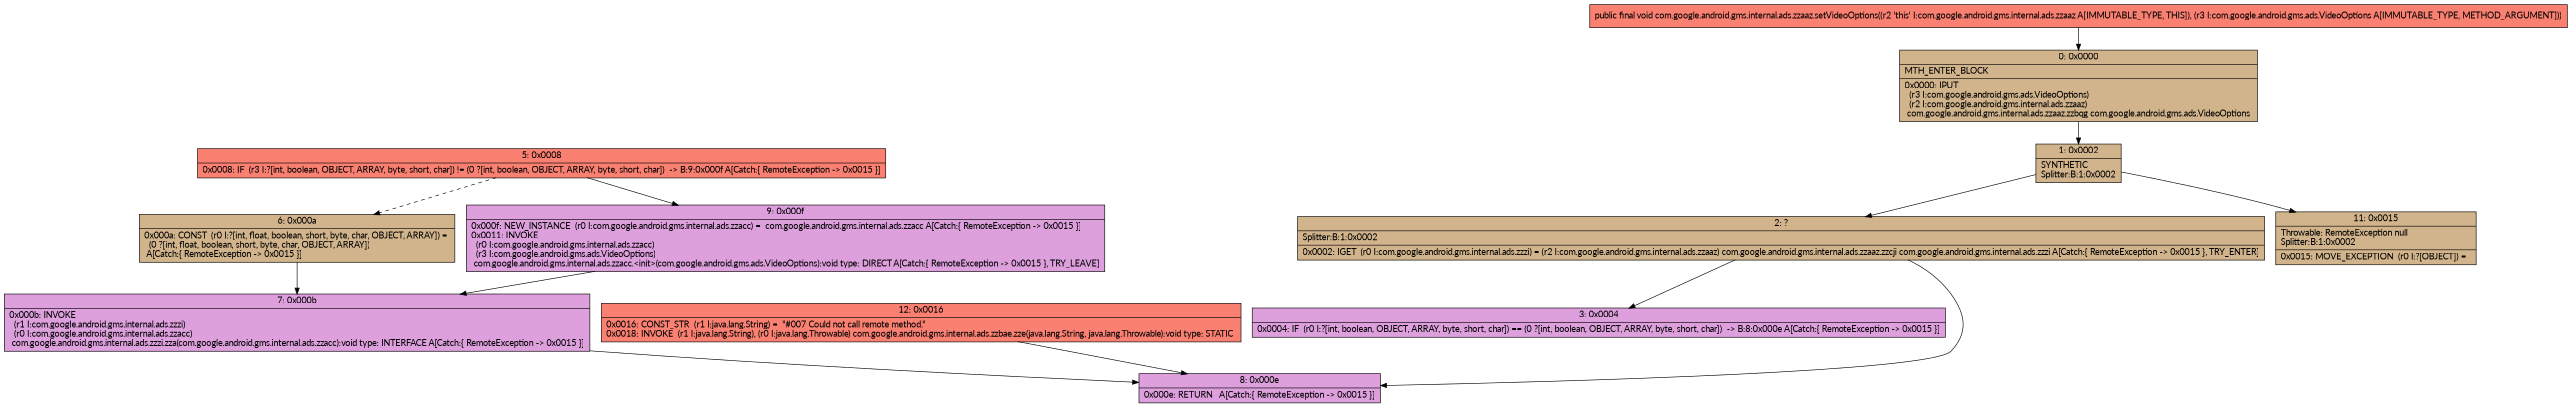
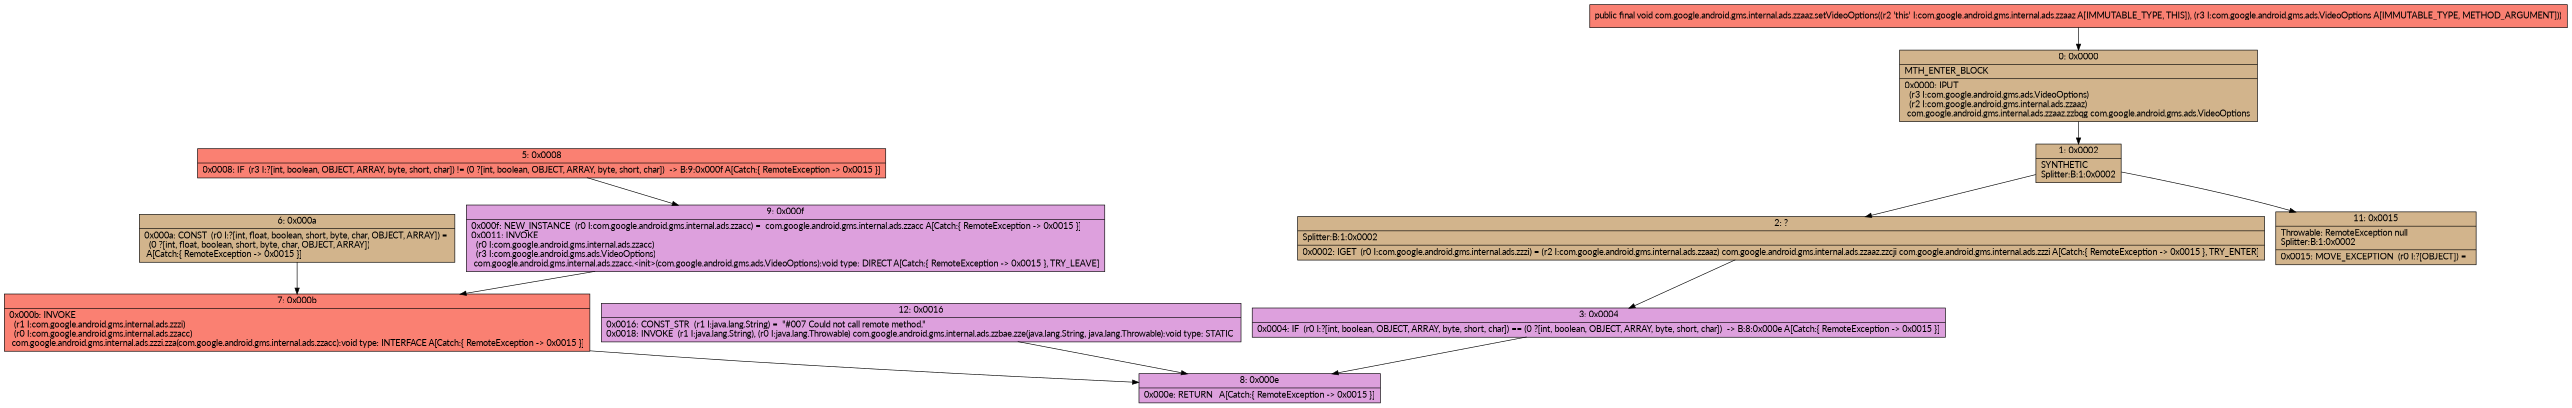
edge "5: 0x0008" -> "6: 0x000a": removed
node "7: 0x000b": fillcolor plum -> salmon
node "12: 0x0016": fillcolor salmon -> plum
edge "2: ?" -> "8: 0x000e": now "3: 0x0004" -> "8: 0x000e"
